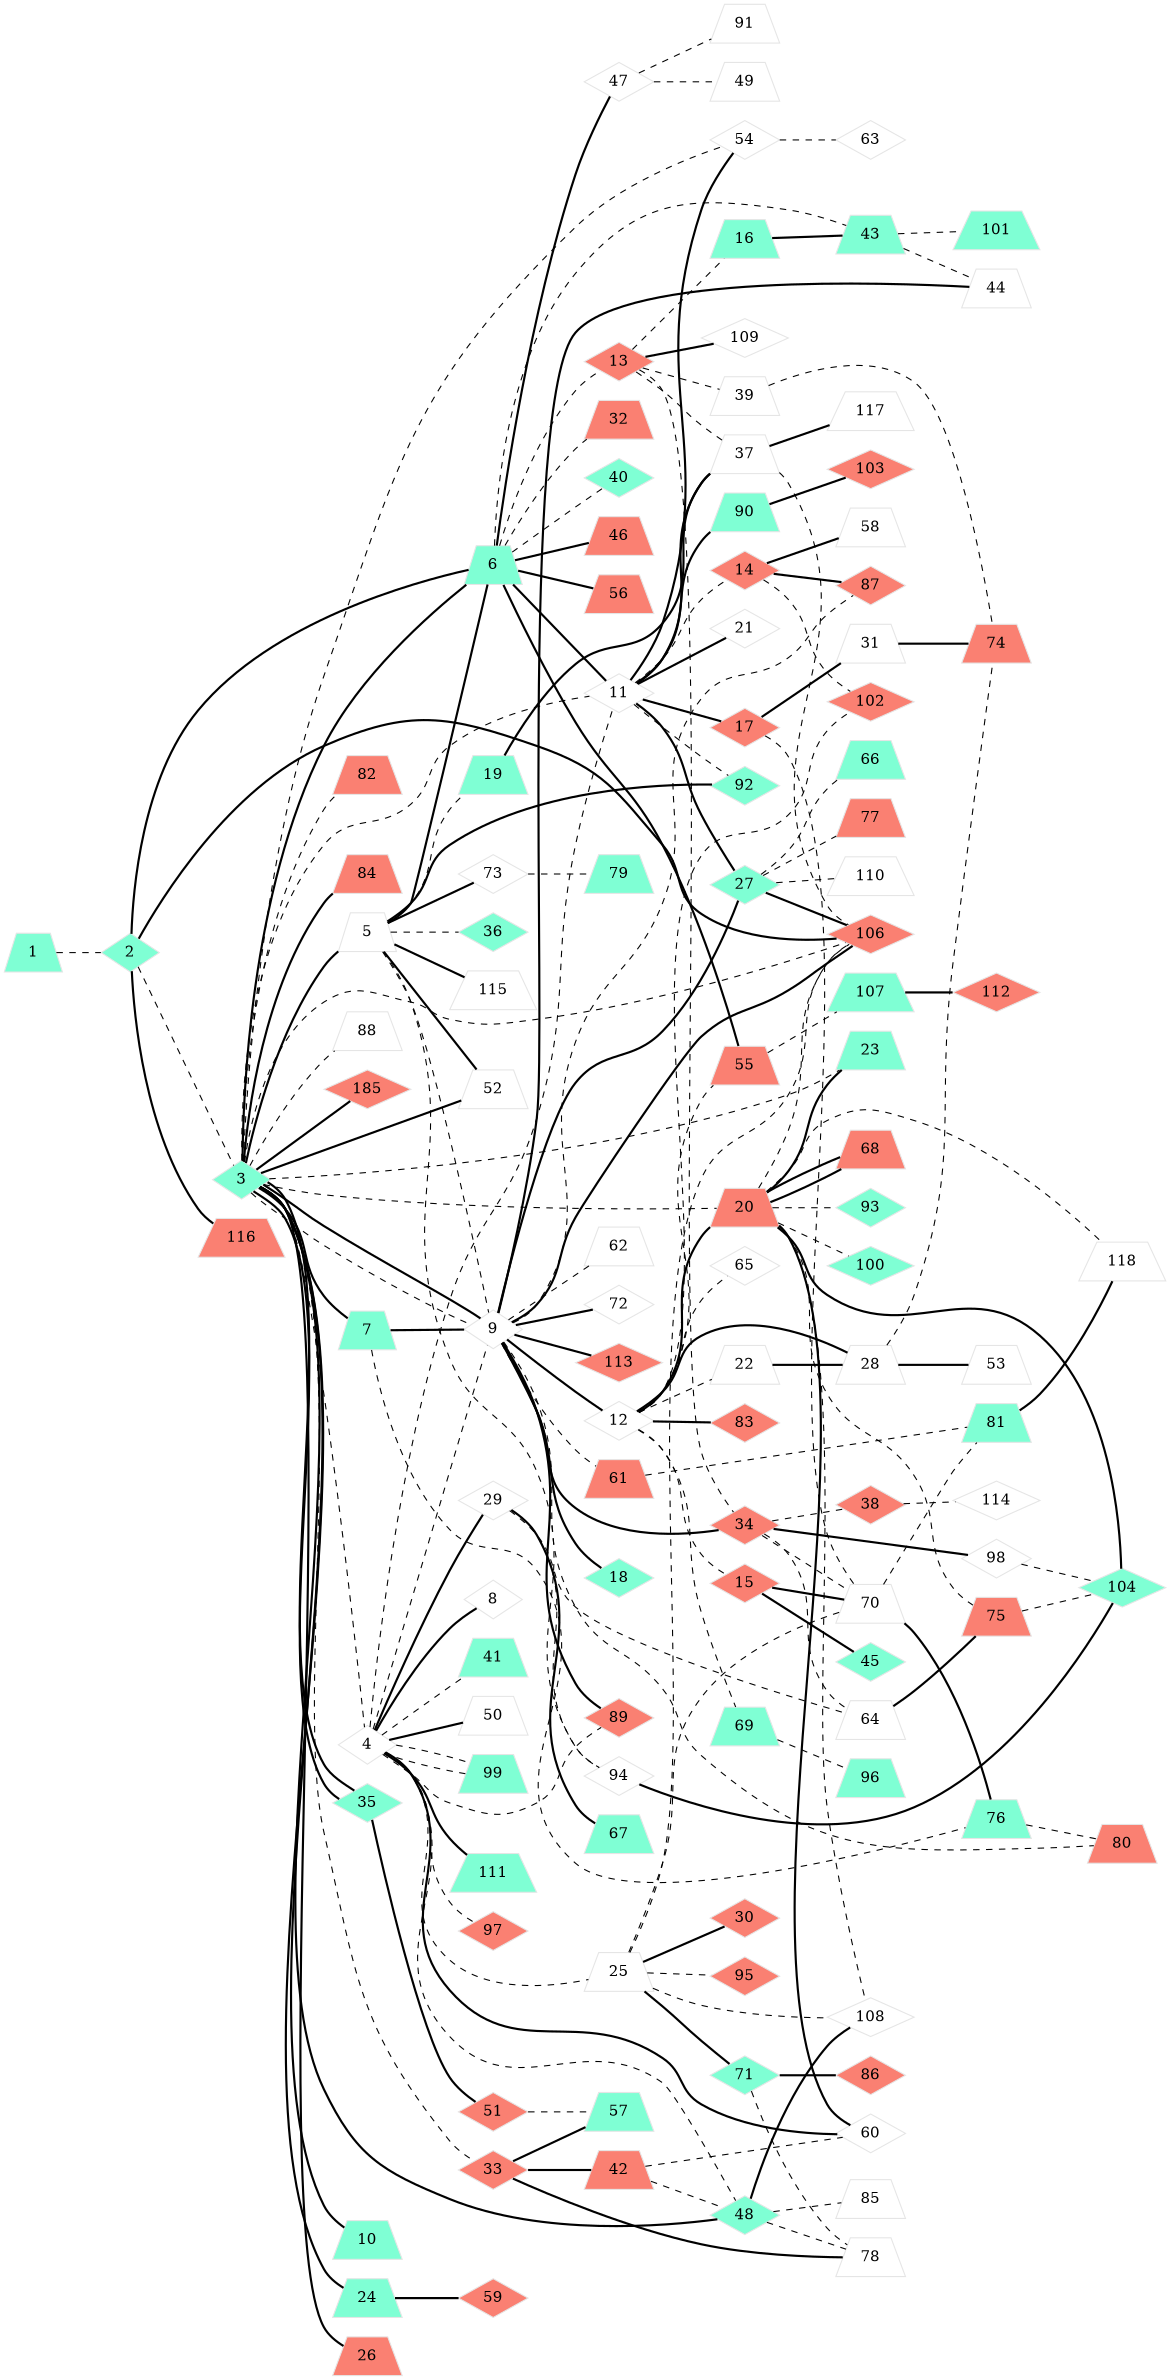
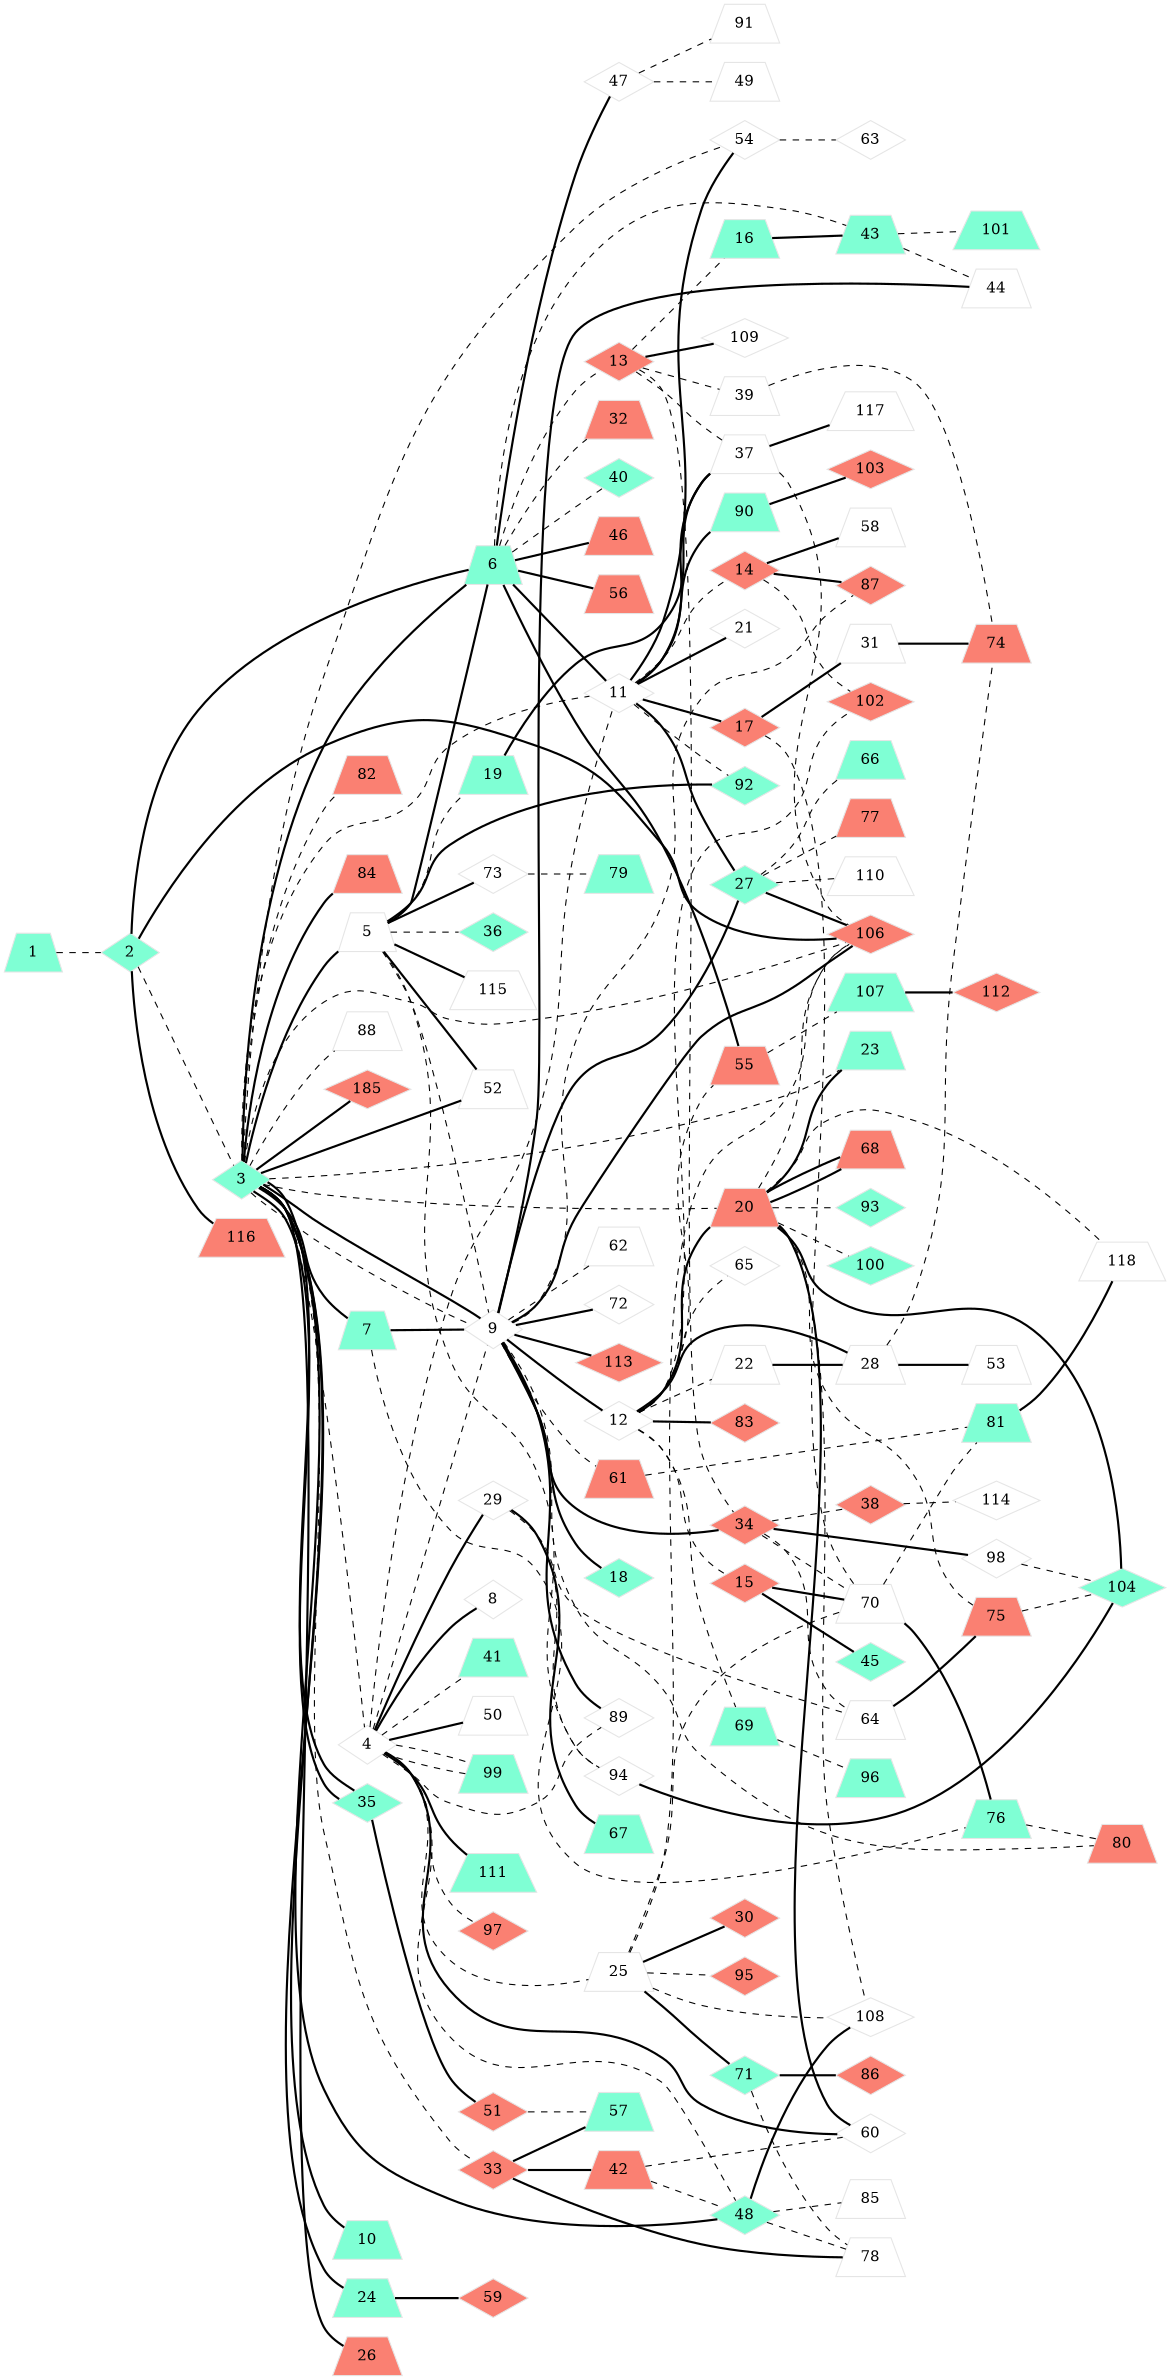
node "89": fillcolor salmon -> white
